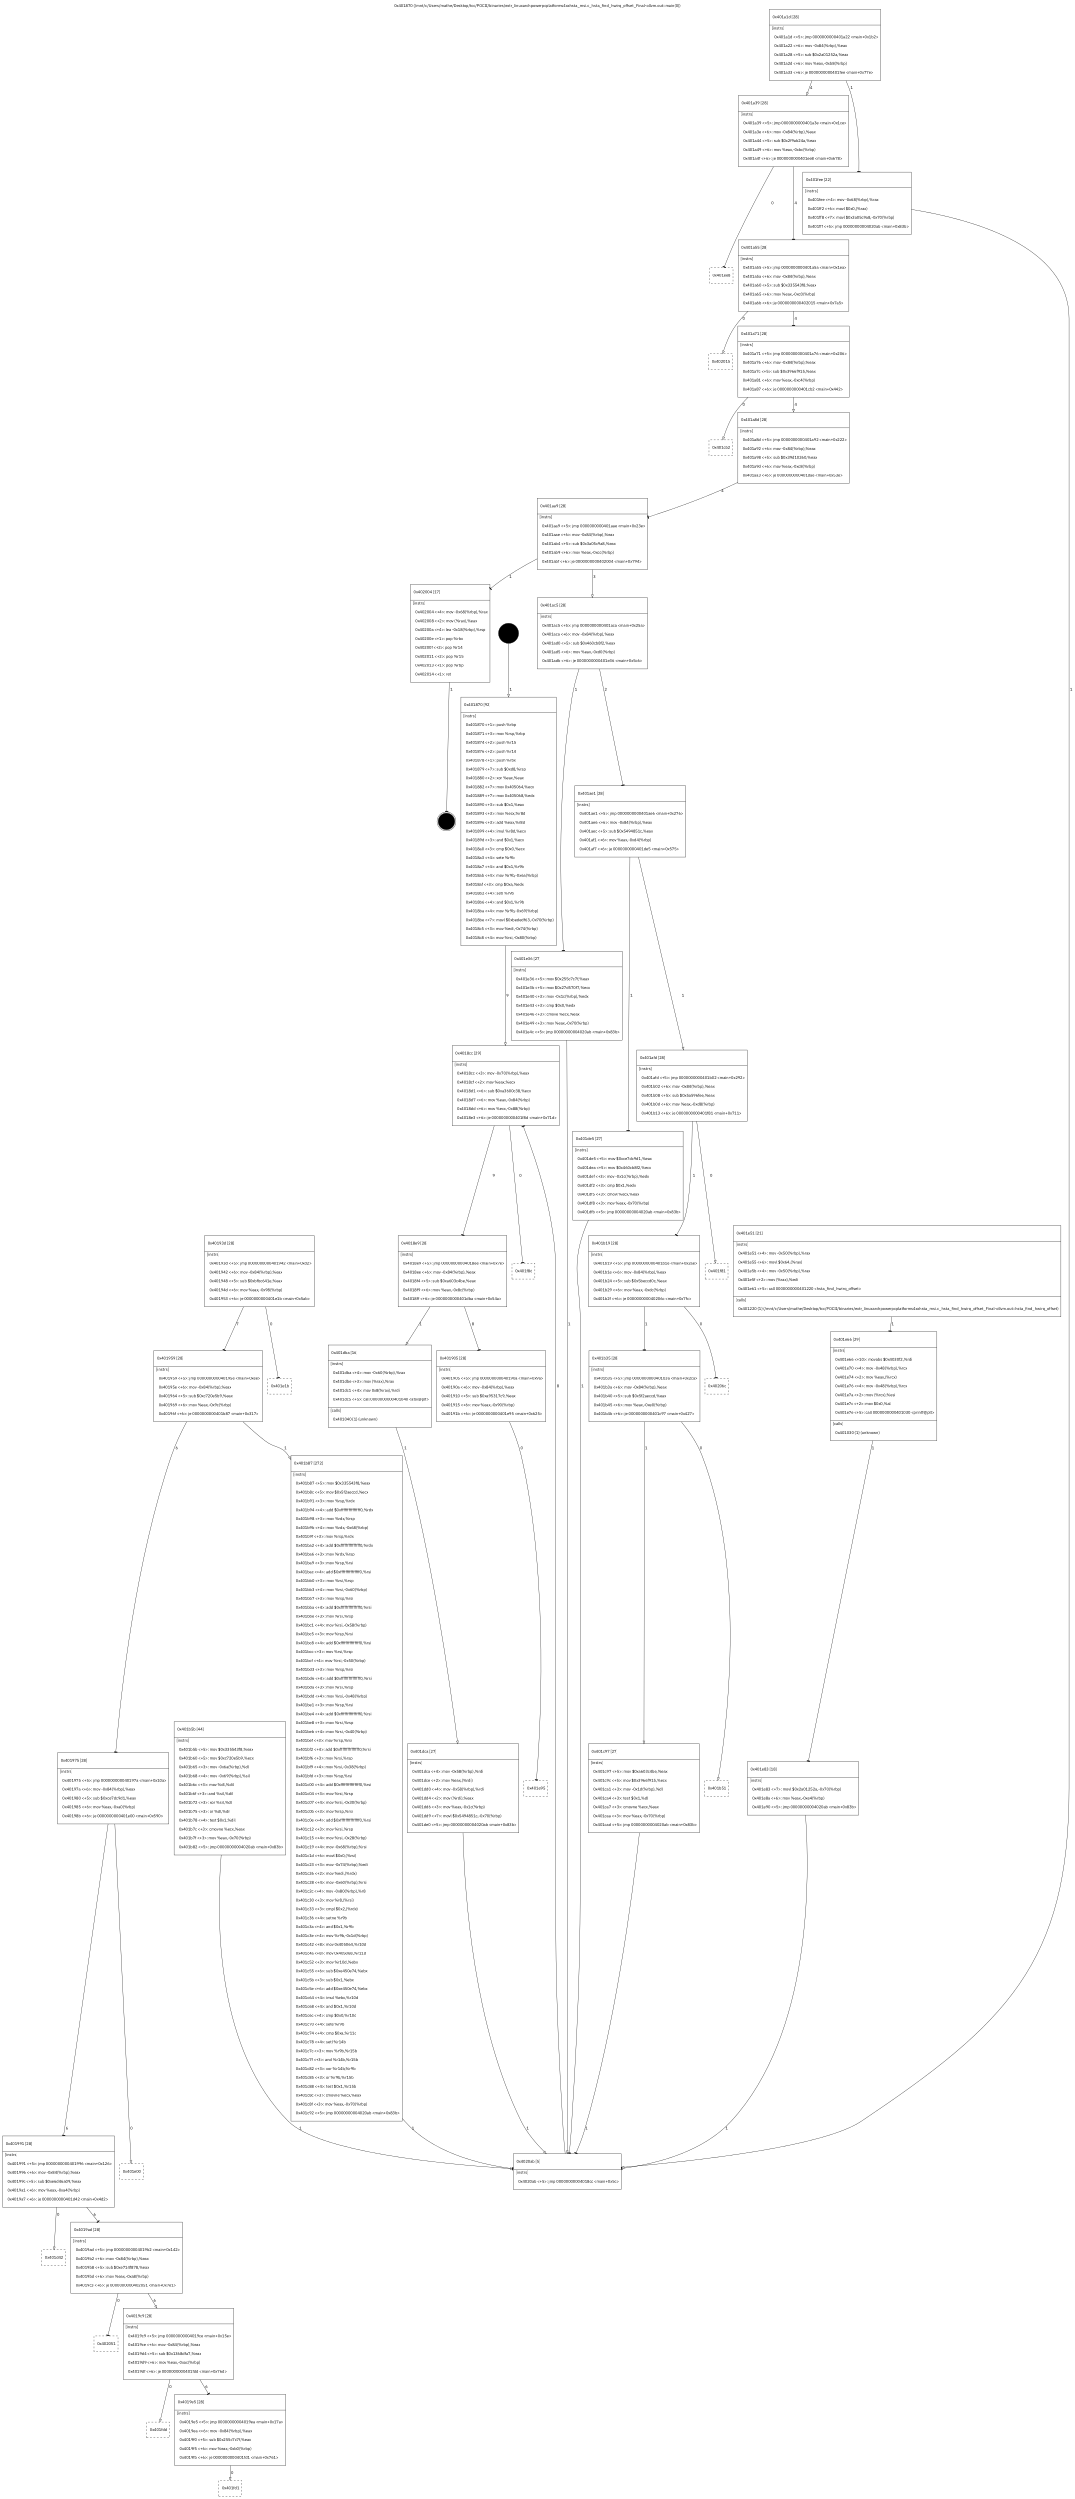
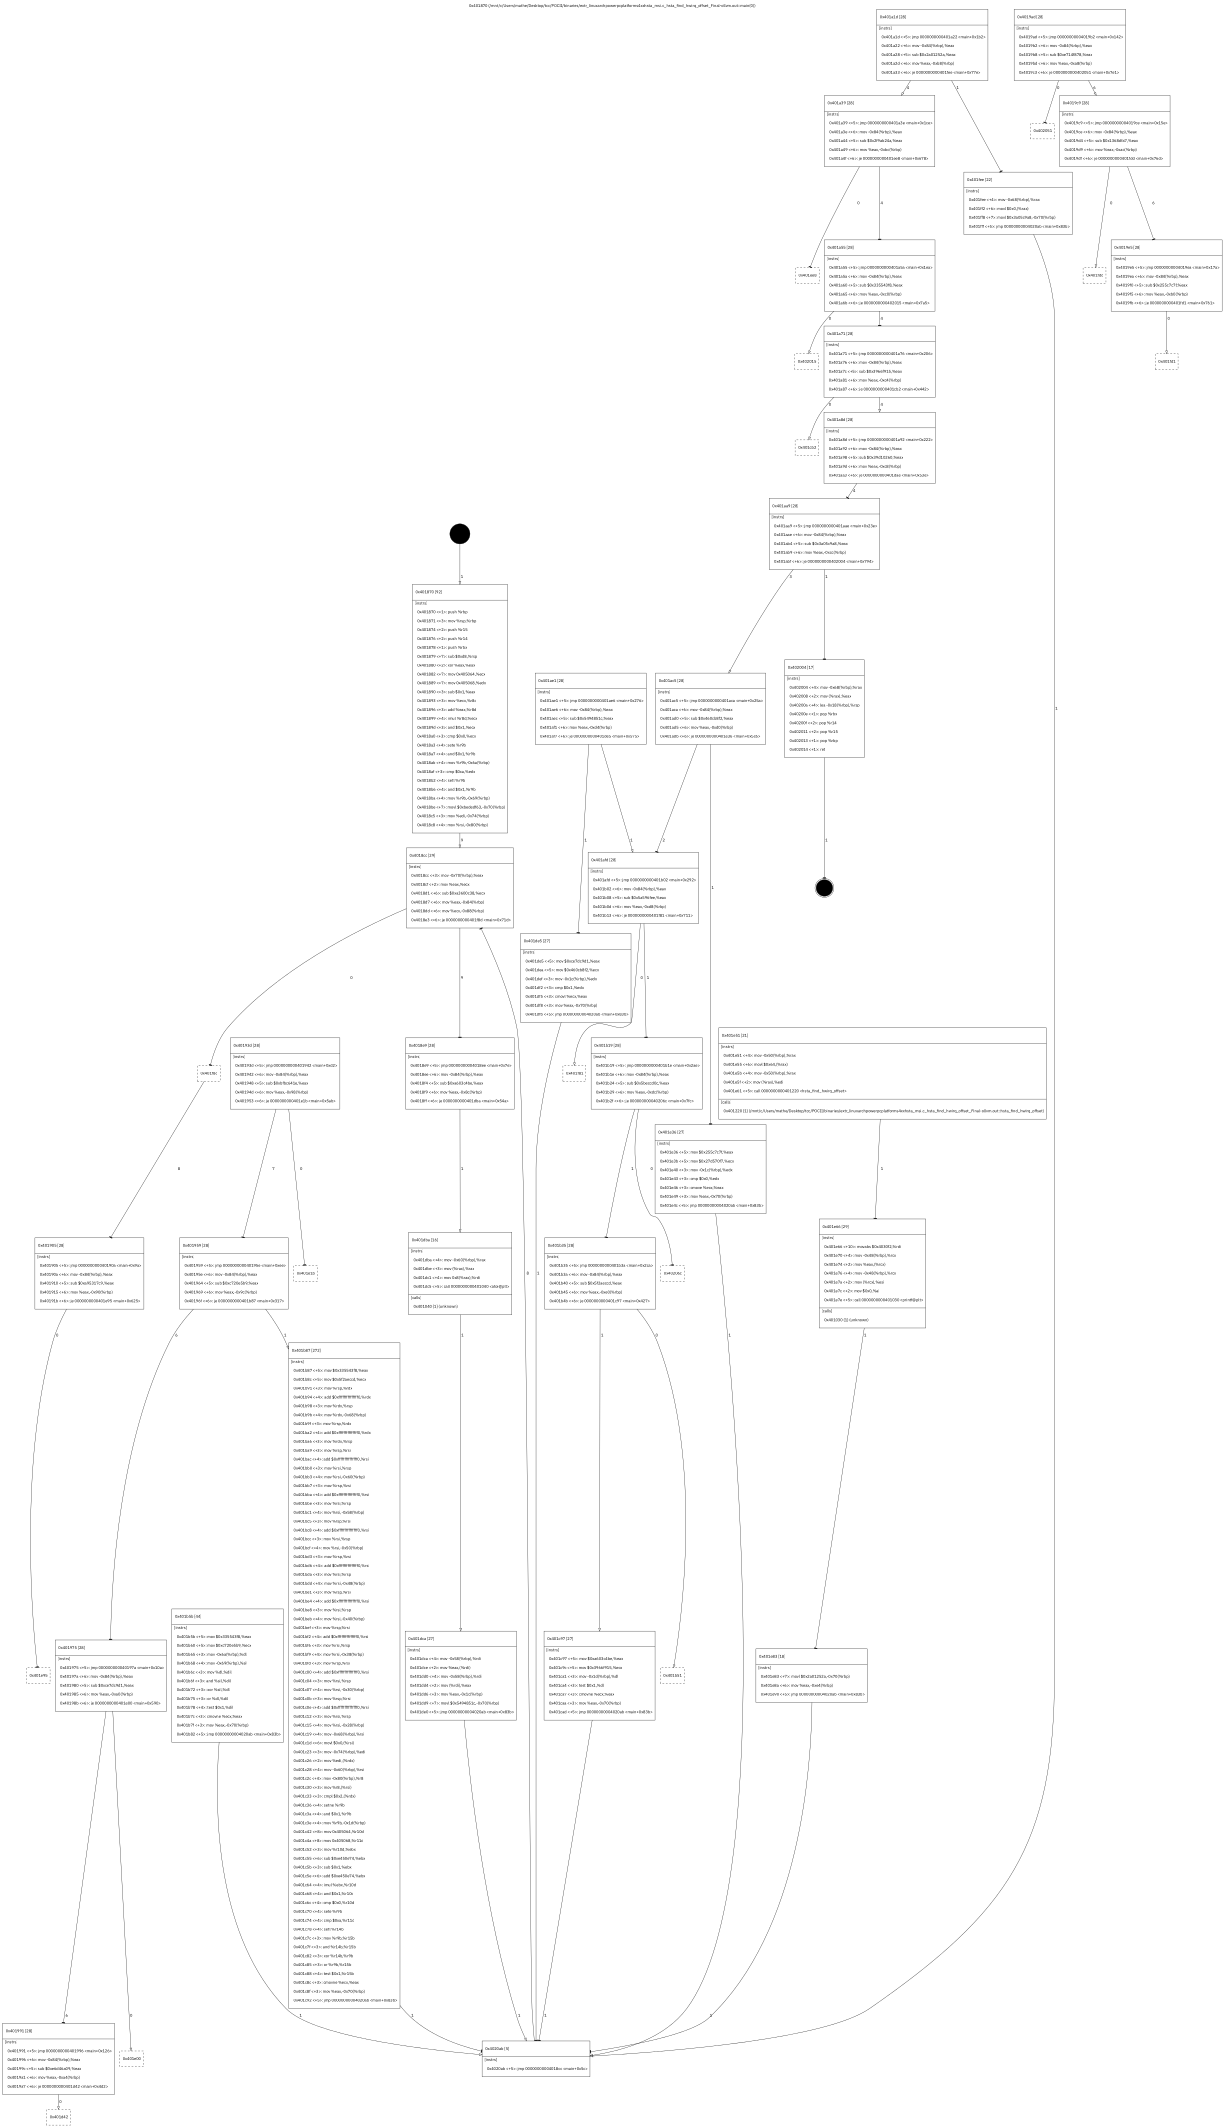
edge "0x401ac5 [28]" -> "0x401ae1 [28]": now "0x401ac5 [28]" -> "0x401afd [28]"
edge "0x4018e9 [28]" -> "0x401905 [28]": now "0x401f8d" -> "0x401905 [28]"
edge "0x401991 [28]" -> "0x4019ad [28]": removed, label "6"
